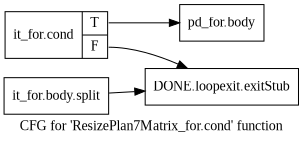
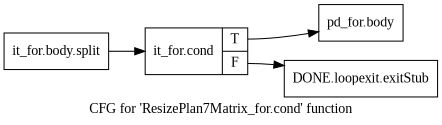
edge "it_for.body.split" -> "DONE.loopexit.exitStub": now "it_for.body.split" -> "it_for.cond"
